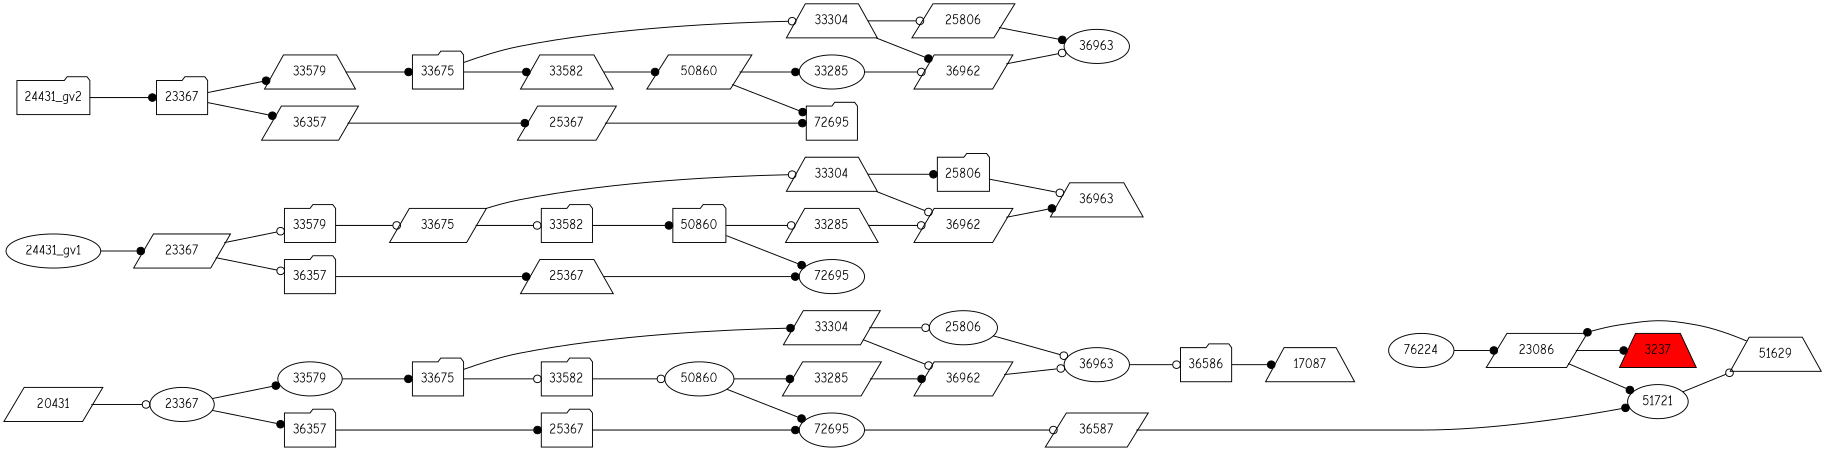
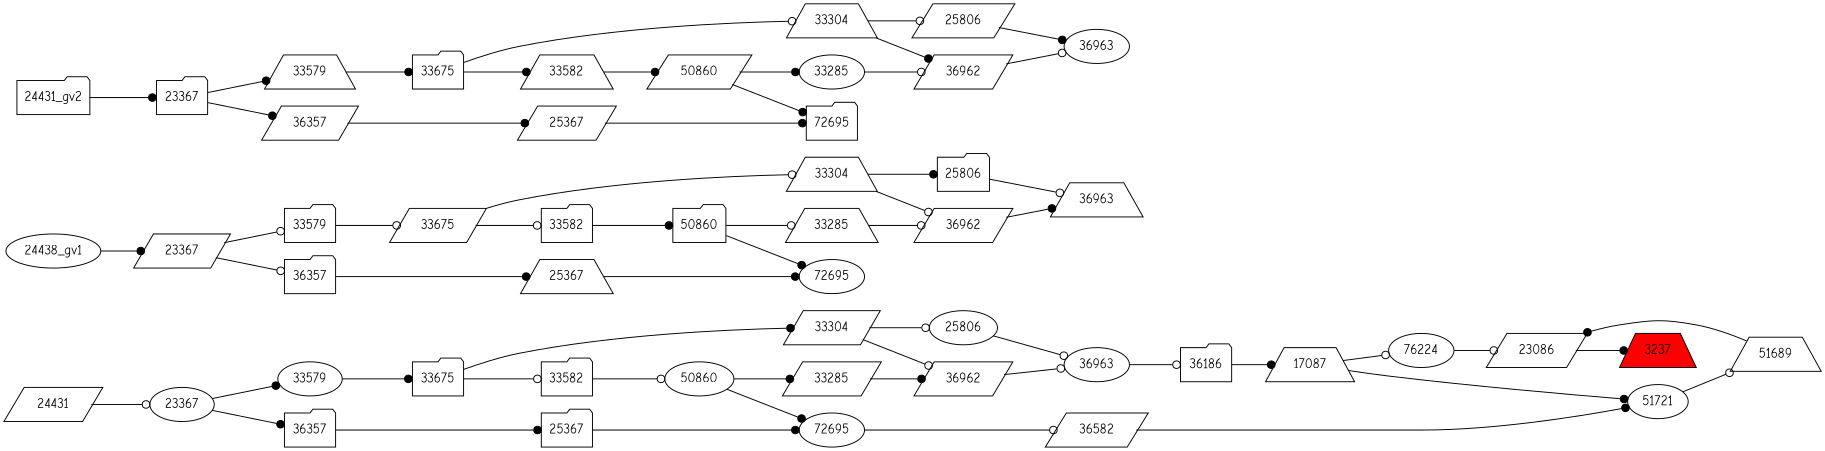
node "24431_gv1": label "24431_gv1" -> "24438_gv1"
edge "76224" -> "23086": arrowhead dot -> odot
node "51629": label "51629" -> "51689"
edge "17087" -> "76224": added
node "36586": label "36586" -> "36186"
edge "23086" -> "51721": now "17087" -> "51721"
node "20431": label "20431" -> "24431"
node "36587": label "36587" -> "36582"
